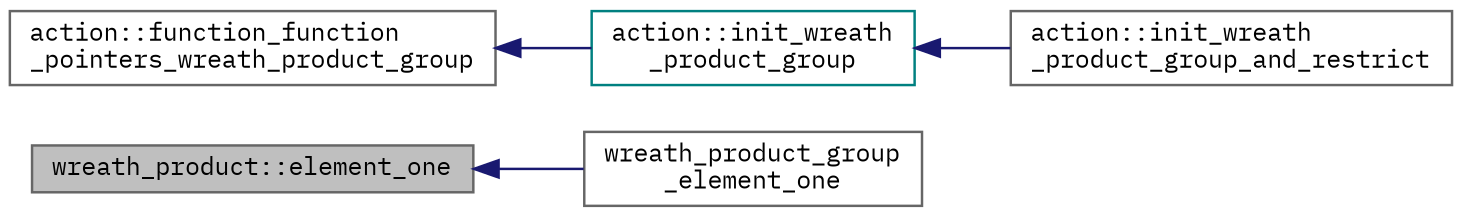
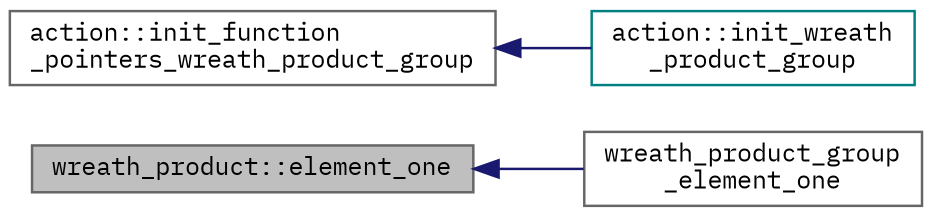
node "action::function_function _pointers_wreath_product_group": label "action::function_function _pointers_wreath_product_group" -> "action::init_function _pointers_wreath_product_group"
node "action::init_wreath _product_group_and_restrict": removed
